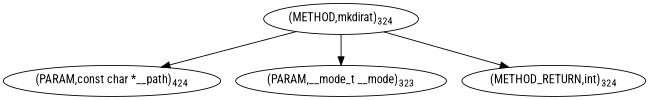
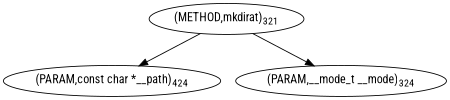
node "(METHOD,mkdirat)": text "324" -> "321"
node "(PARAM,__mode_t __mode)": text "323" -> "324"
node "(METHOD_RETURN,int)": removed
